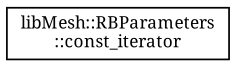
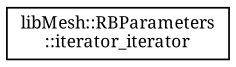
node "libMesh::RBParameters ::const_iterator": label "libMesh::RBParameters ::const_iterator" -> "libMesh::RBParameters ::iterator_iterator"
